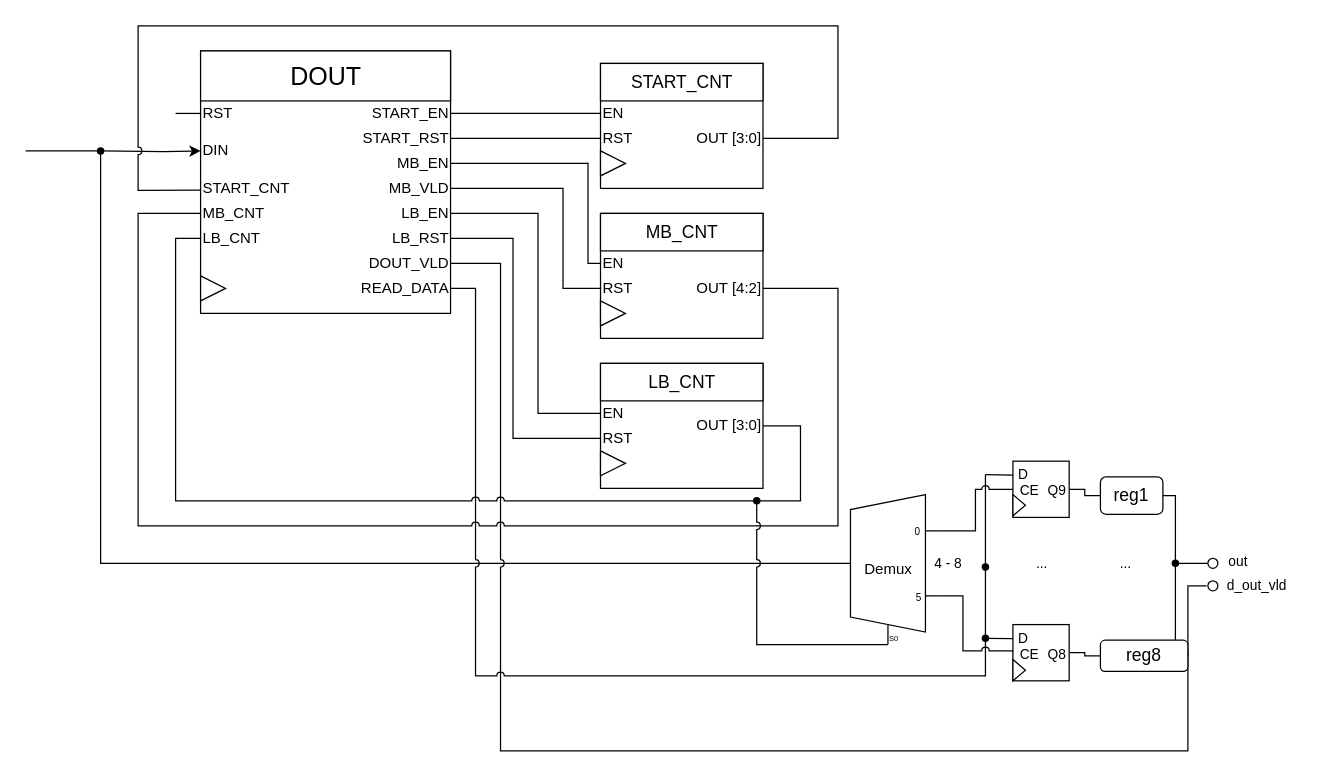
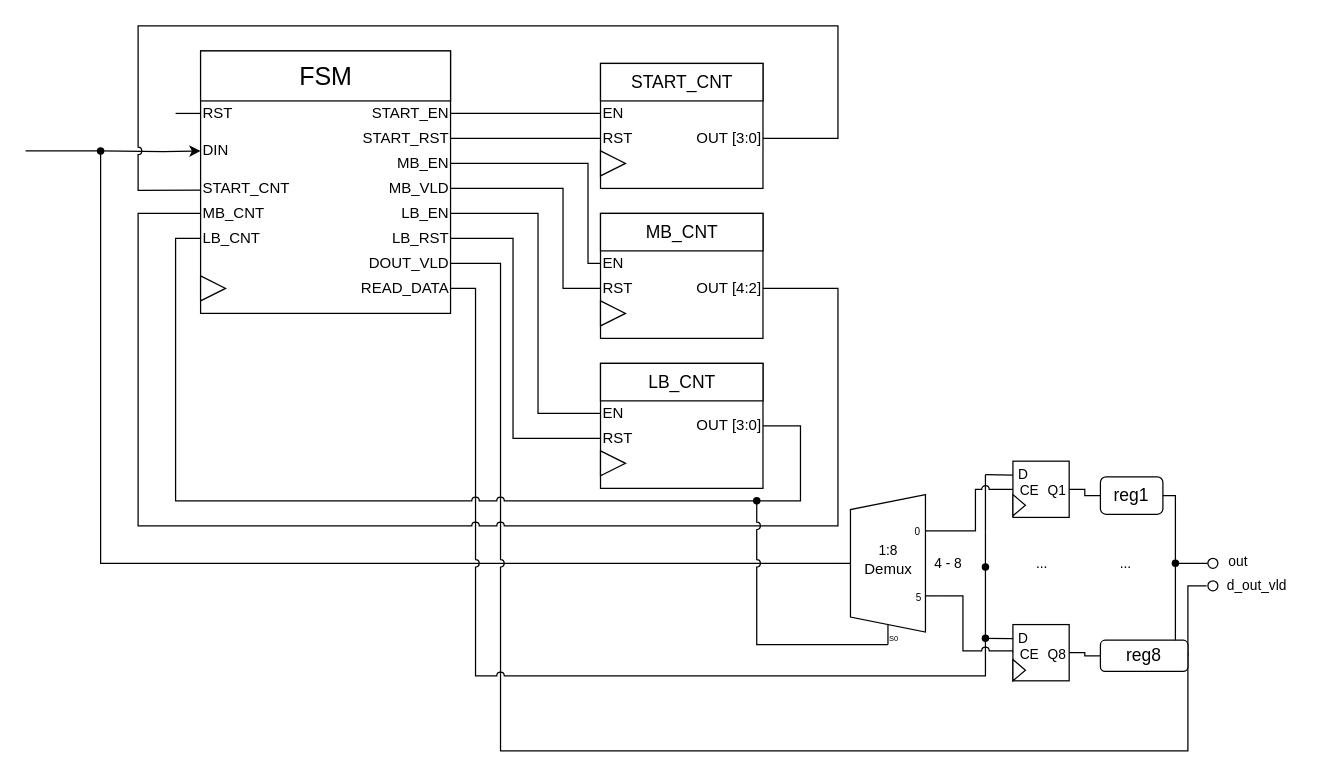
node "DOUT": label "DOUT" -> "FSM"
node "Q9": label "Q9" -> "Q1"
node "1:8": added
